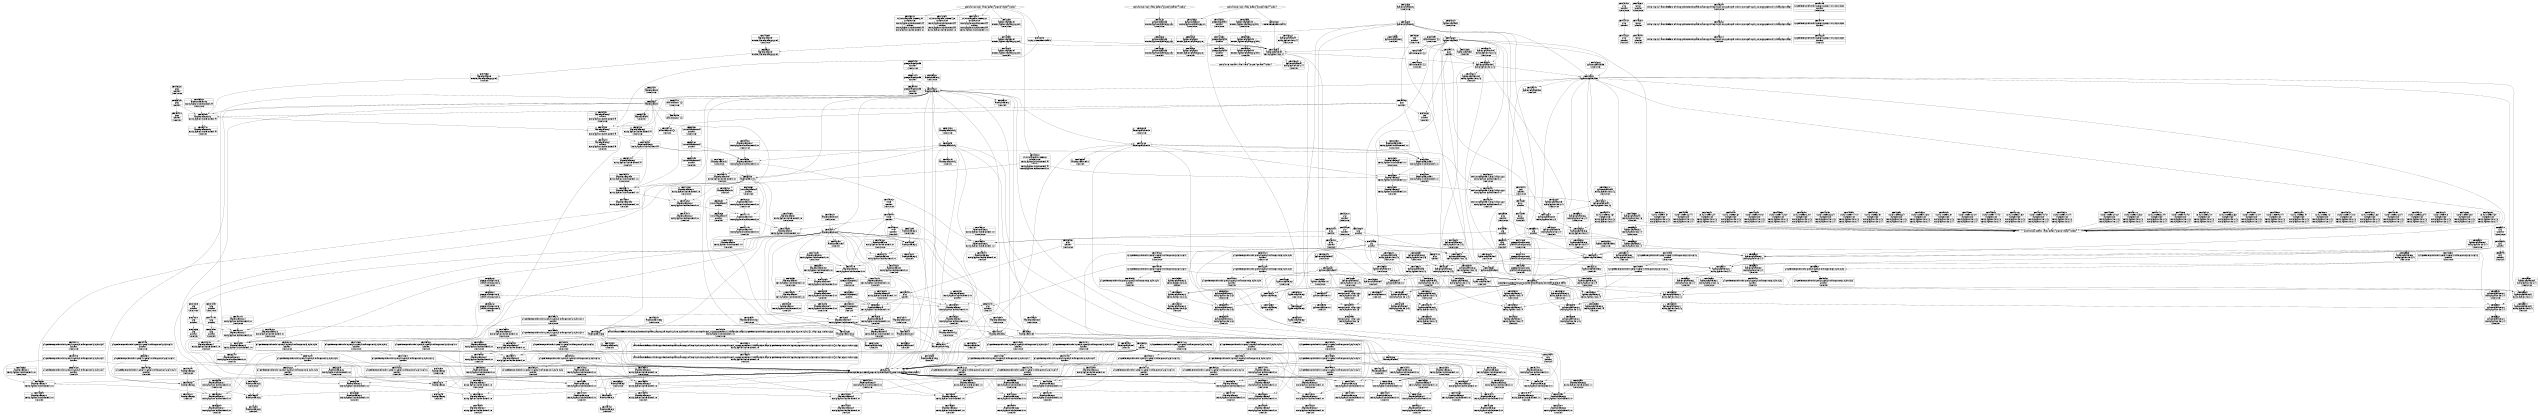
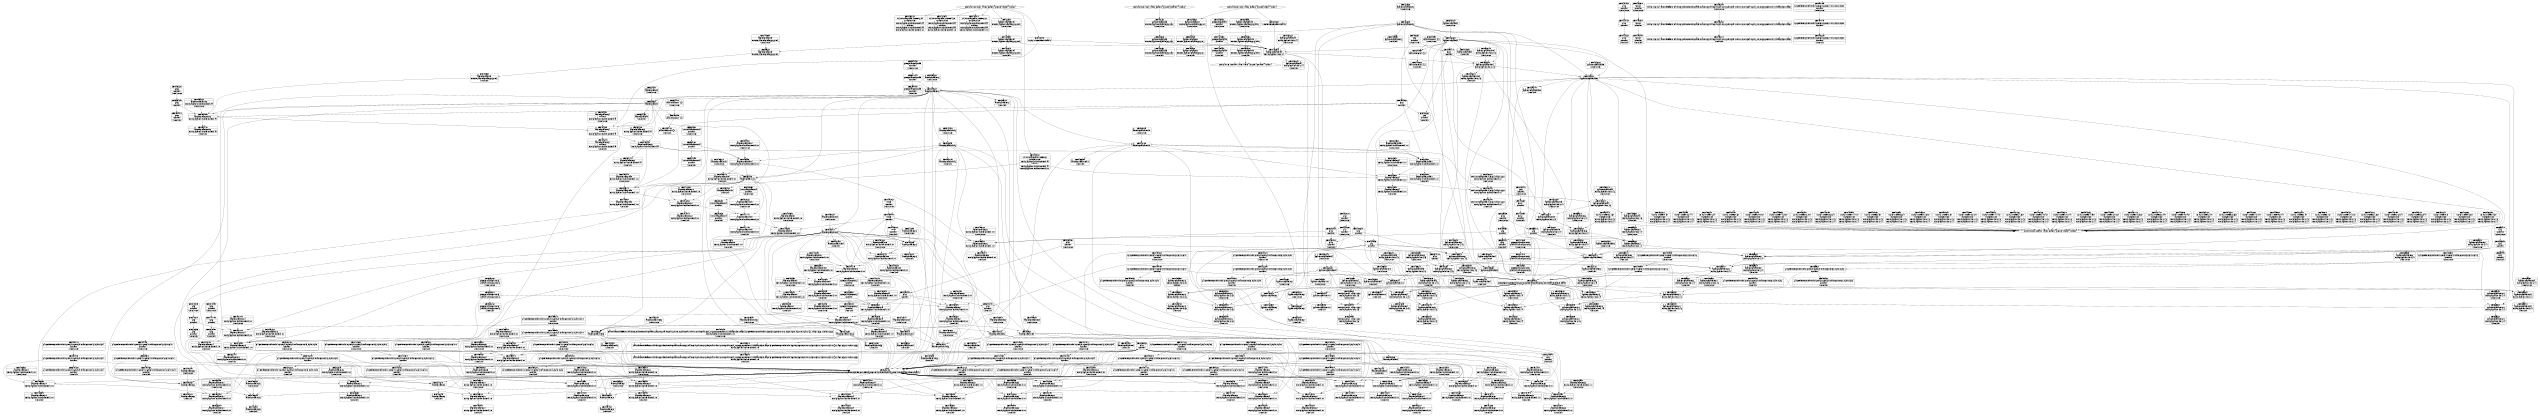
node "CE0x4e458d0": added
node "CE0x4e2f400": text "*Constant*" -> "*SummSource*"
node "CE0x4e2eb70": removed
node "CE0x4e7d610": text "*SnkIdx*" -> "*SummSink*"
